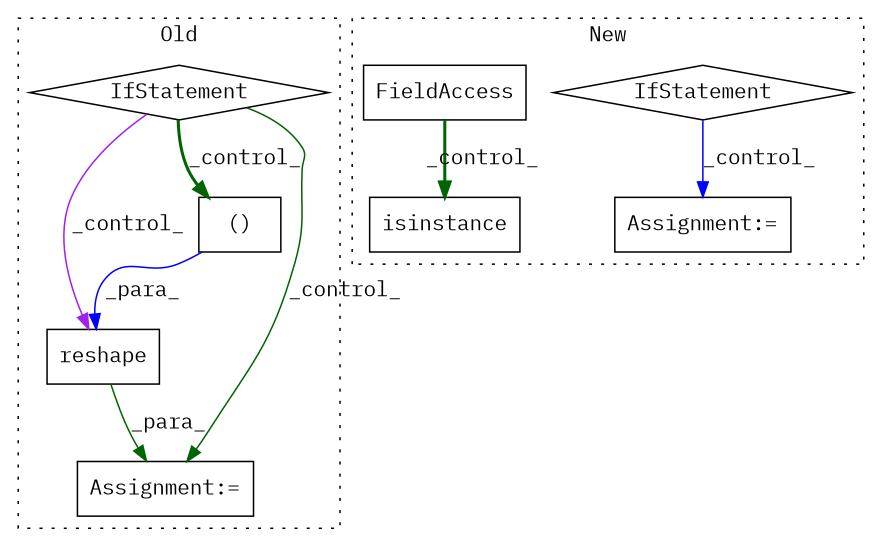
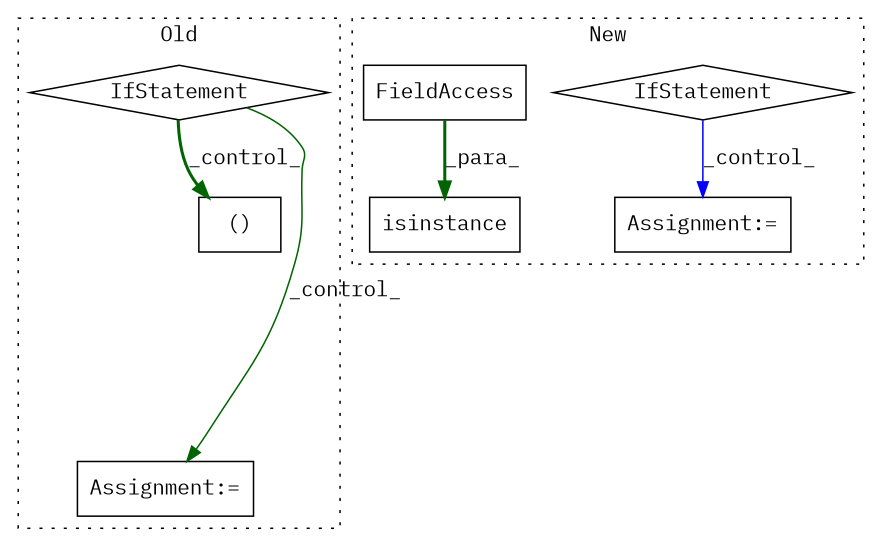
edge "FieldAccess" -> "isinstance": label "_control_" -> "_para_"
node "reshape": removed
